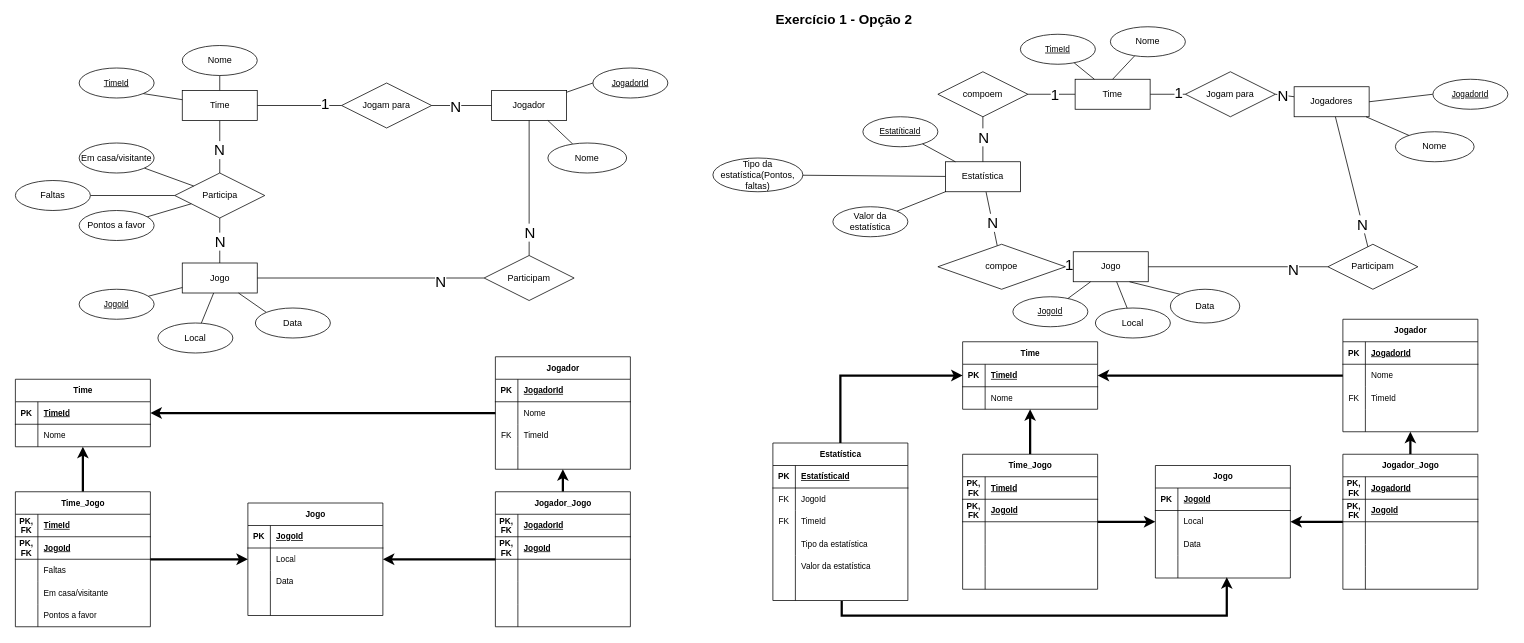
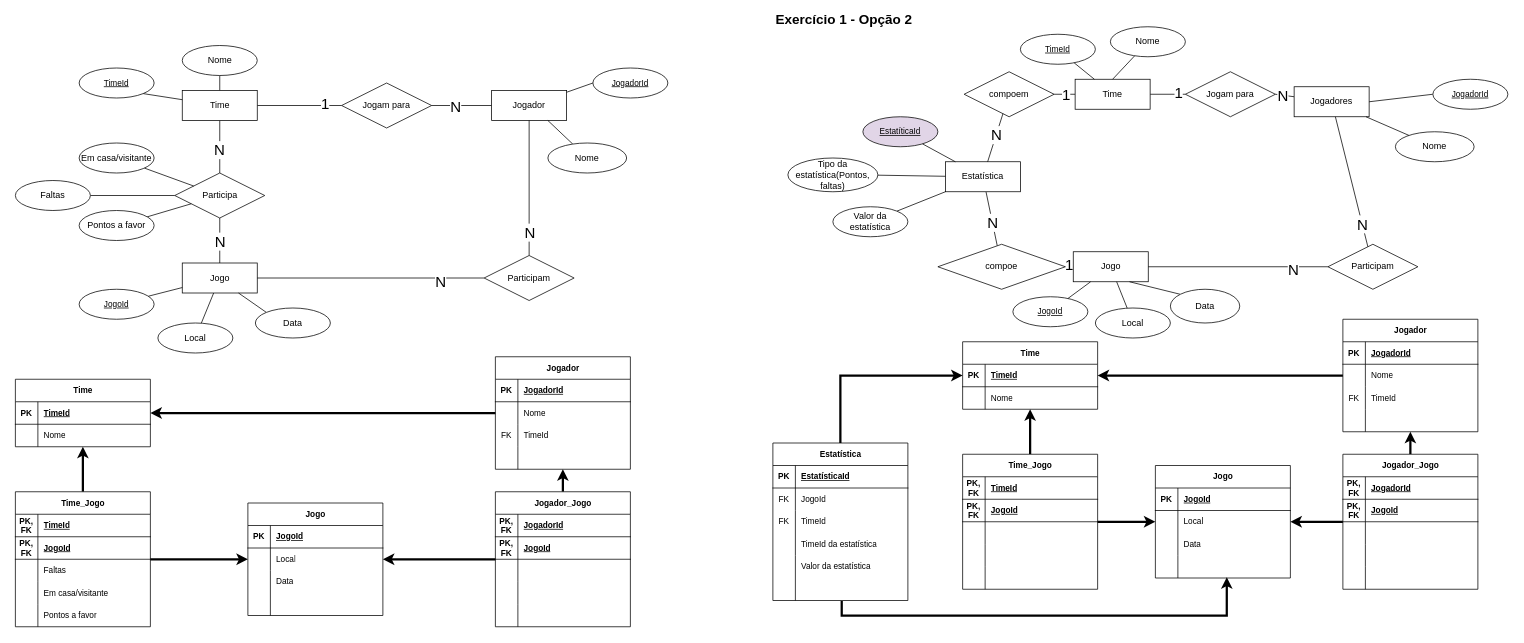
node "compoem": moved (983, 94) -> (1009, 94)
node "EstatíticaId": fillcolor #ffffff -> #e1d5e7
node "Tipo da estatística(Pontos, faltas)": moved (758, 175) -> (833, 175)
node "Tipo da estatística": label "Tipo da estatística" -> "TimeId da estatística"
